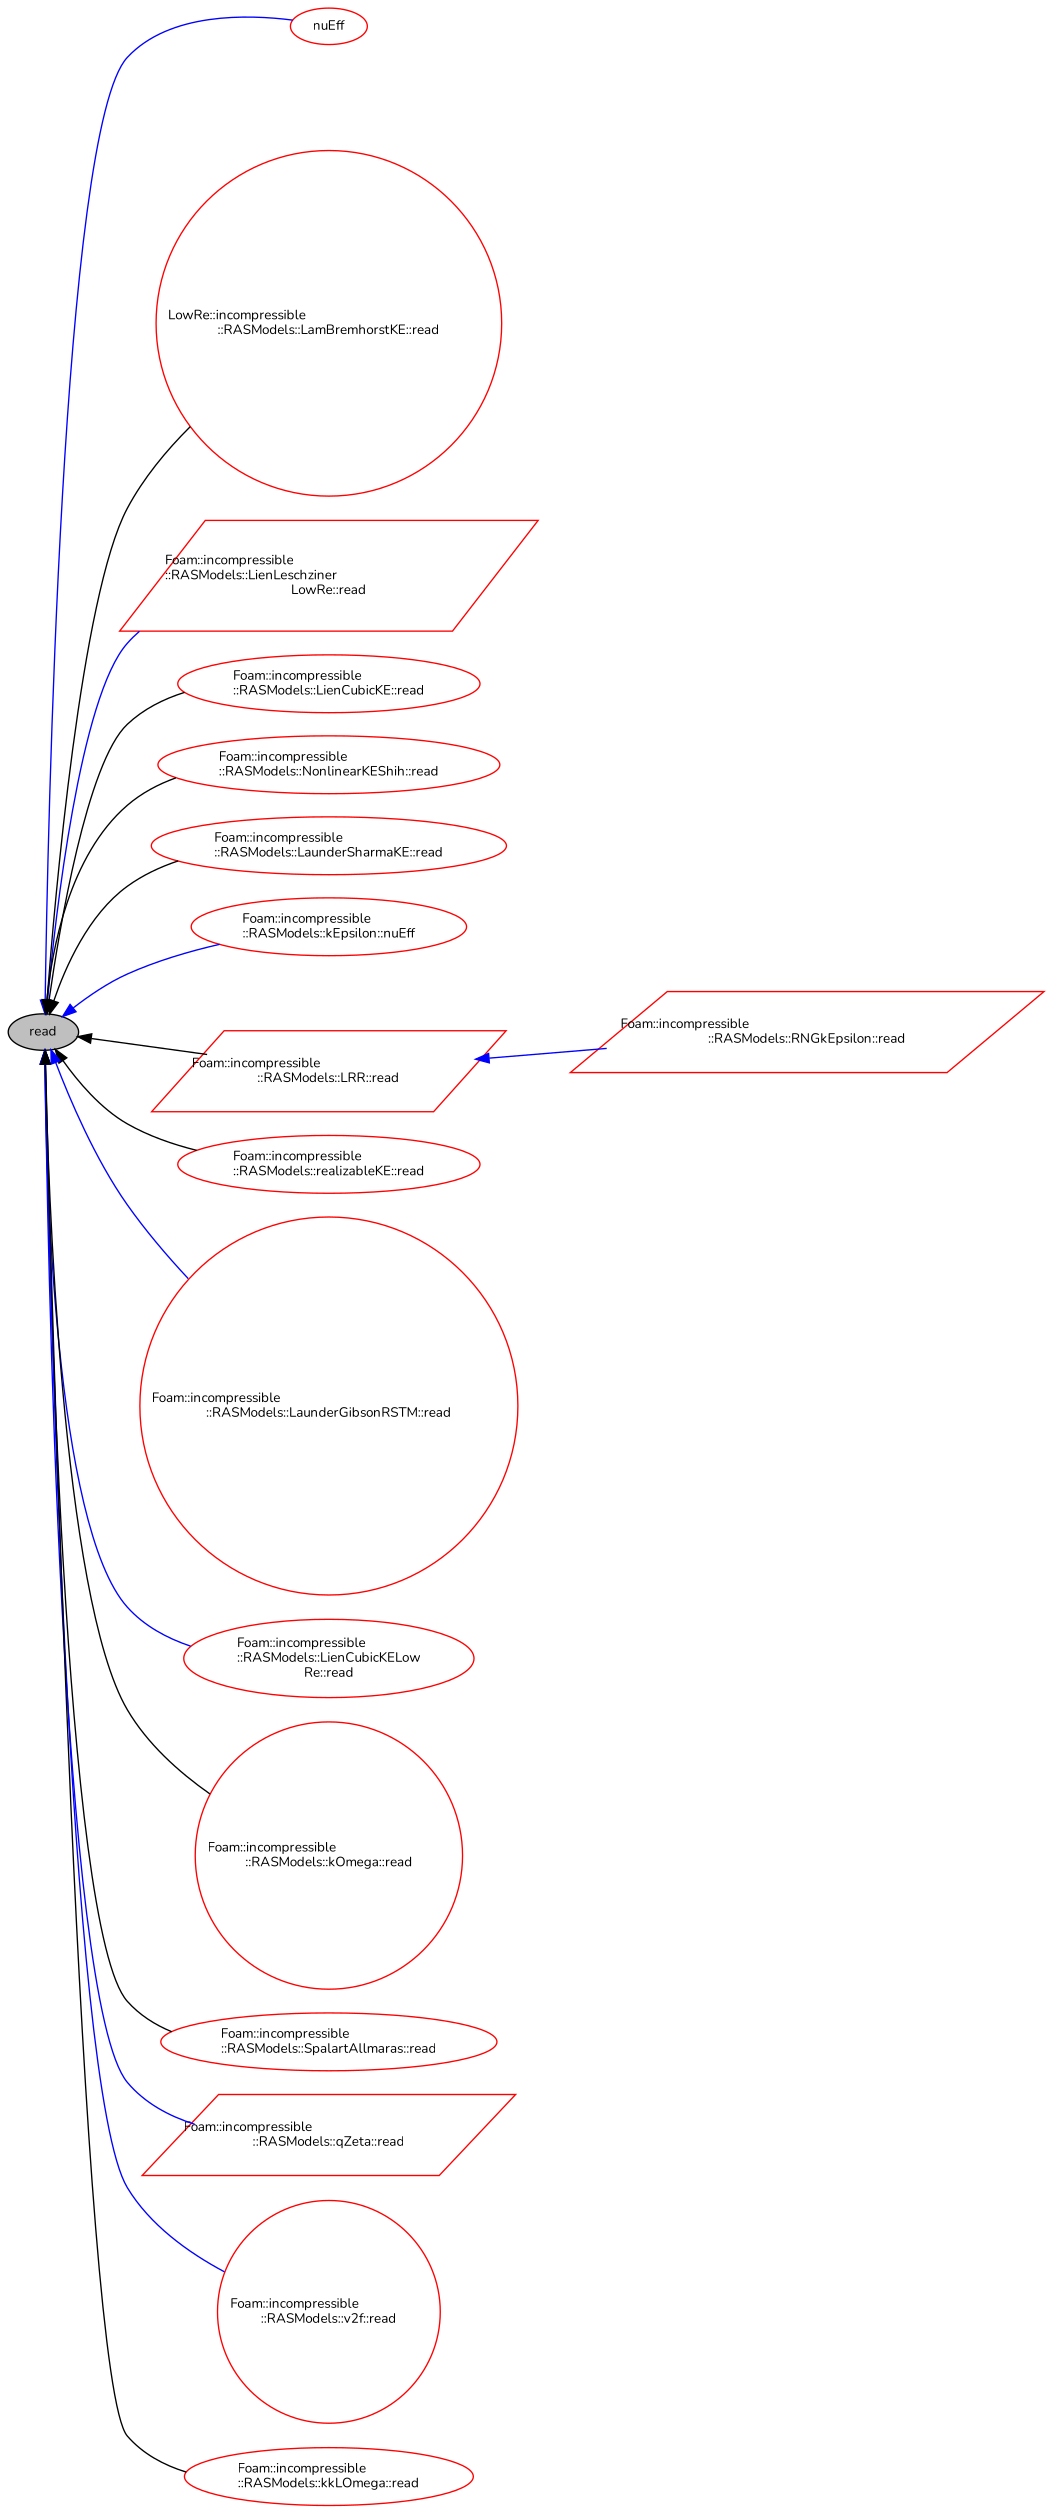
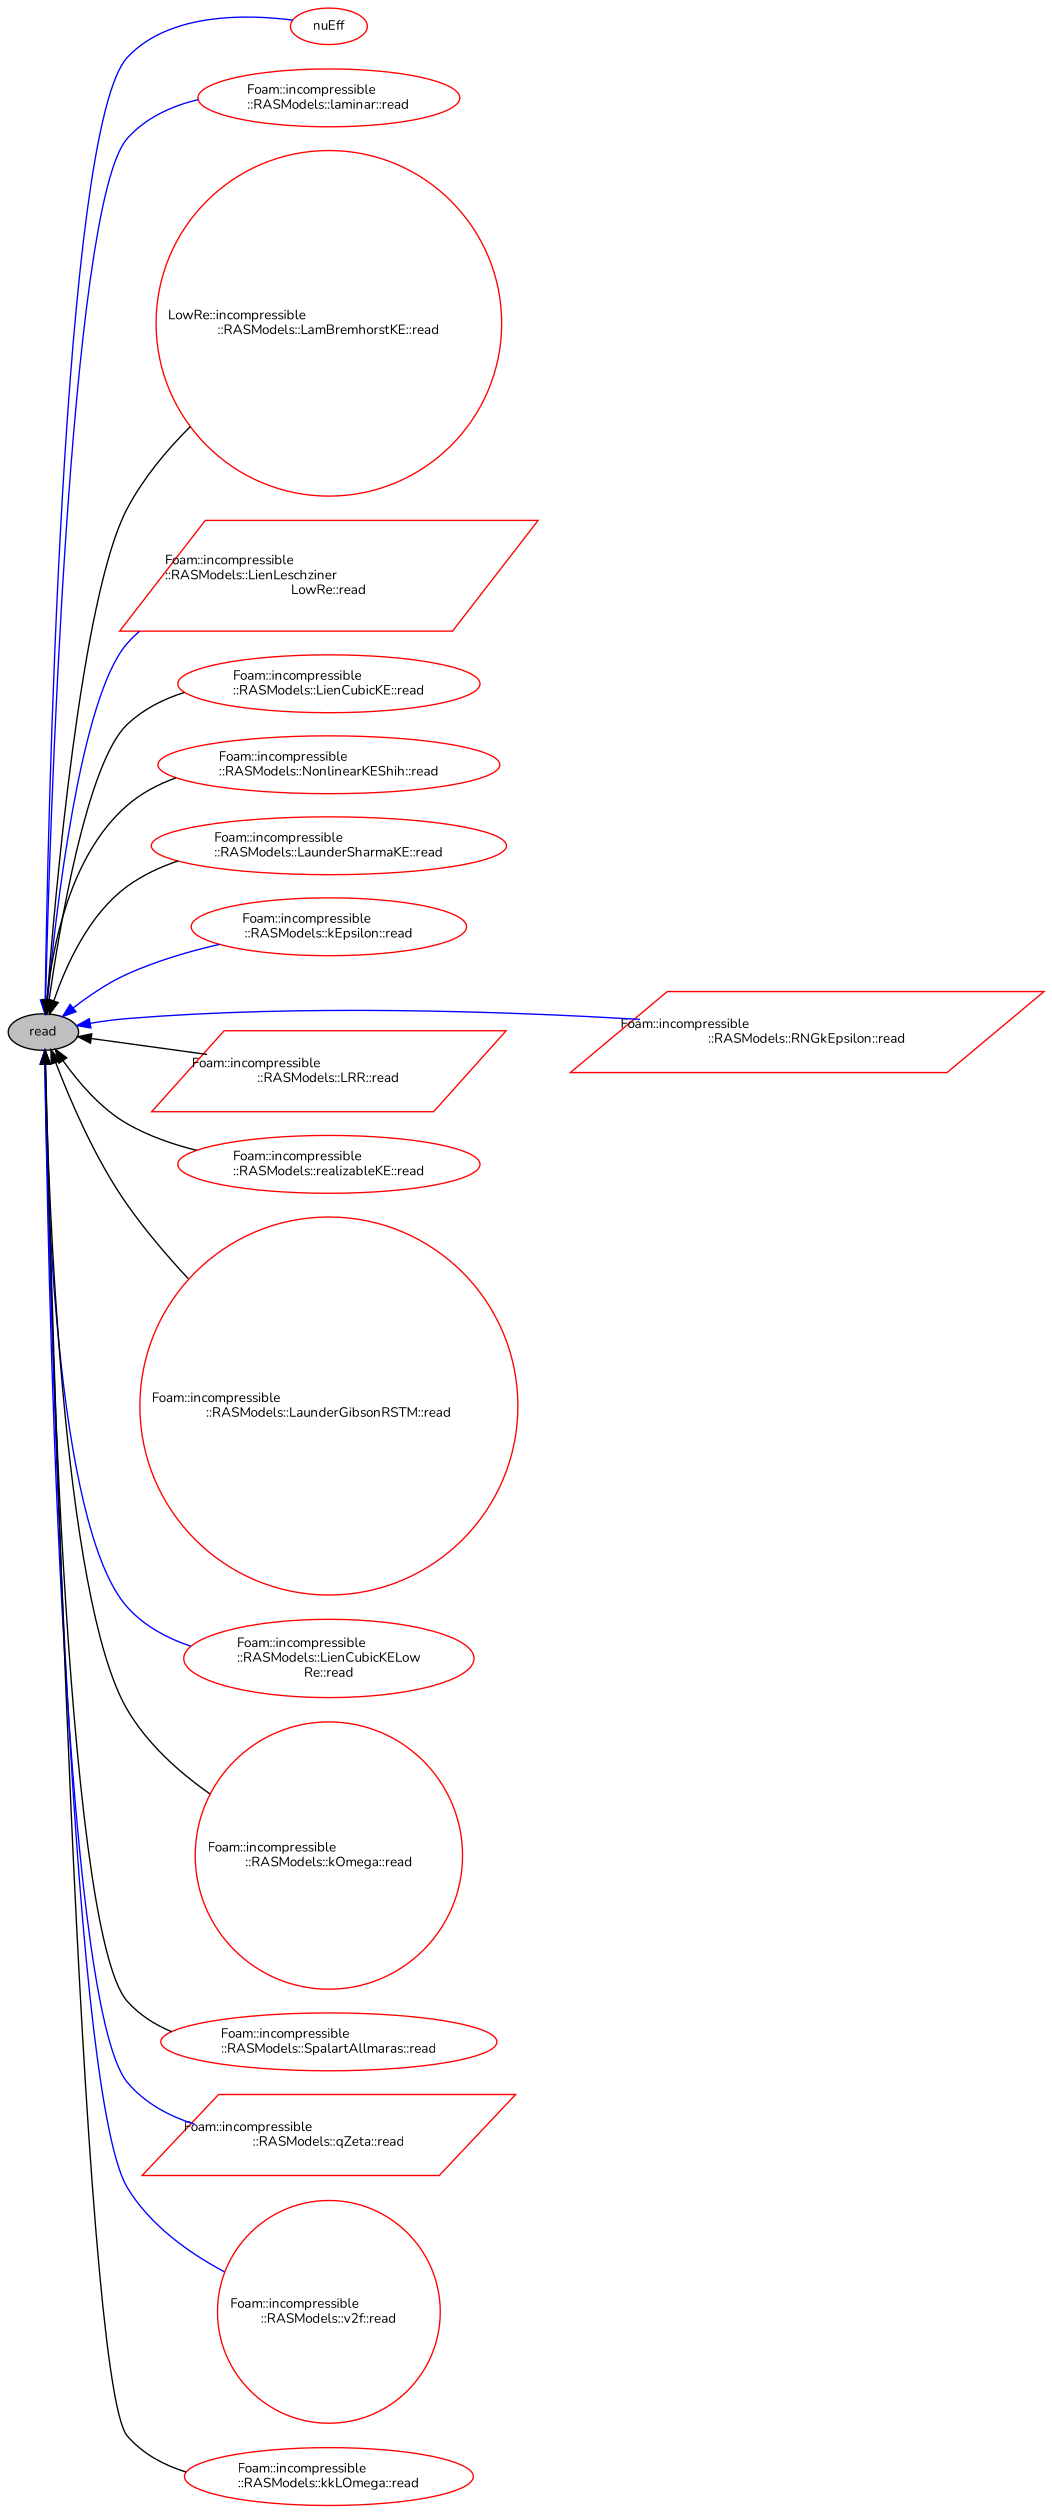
node "Foam::incompressible ::RASModels::laminar::read": added
node "Foam::incompressible ::RASModels::kEpsilon::nuEff": label "Foam::incompressible ::RASModels::kEpsilon::nuEff" -> "Foam::incompressible ::RASModels::kEpsilon::read"
edge "Foam::incompressible ::RASModels::RNGkEpsilon::read" -> "Foam::incompressible ::RASModels::LRR::read": now "Foam::incompressible ::RASModels::RNGkEpsilon::read" -> "read"
edge "Foam::incompressible ::RASModels::LaunderGibsonRSTM::read" -> "read": color blue -> black
